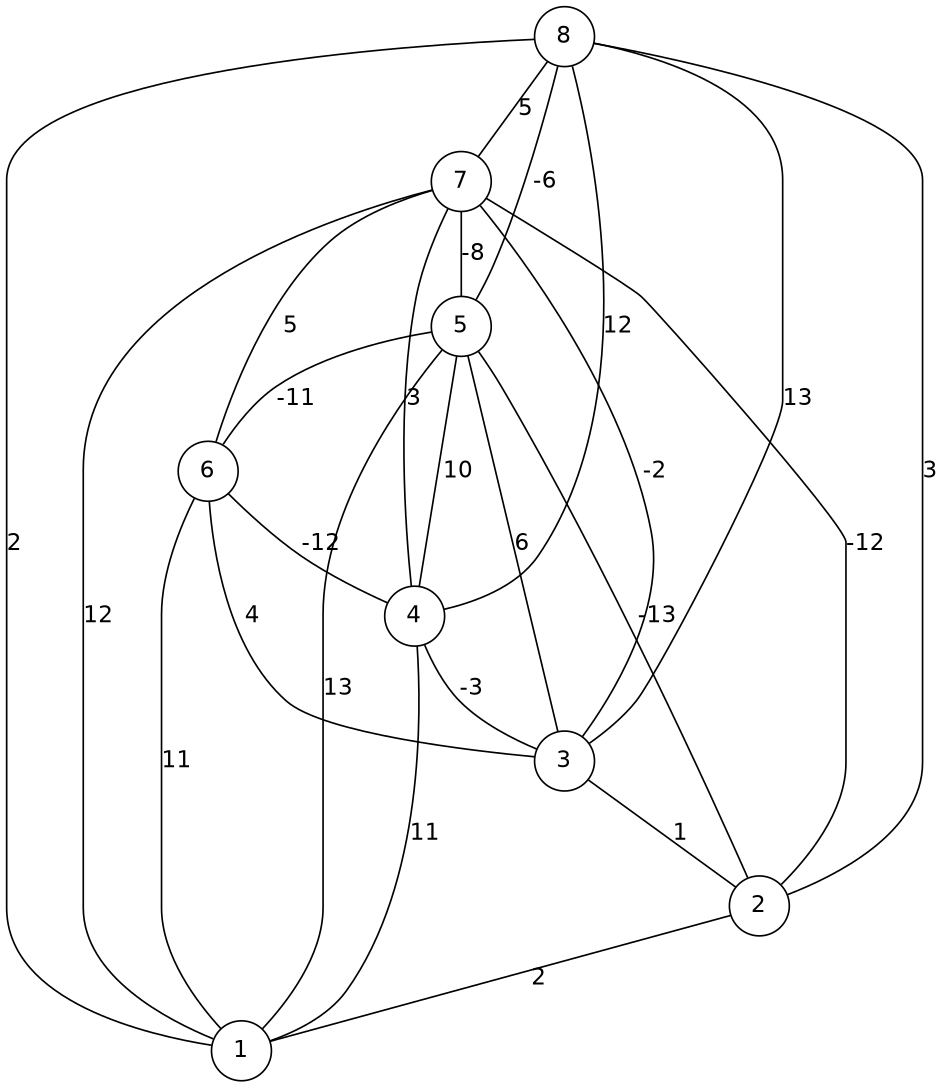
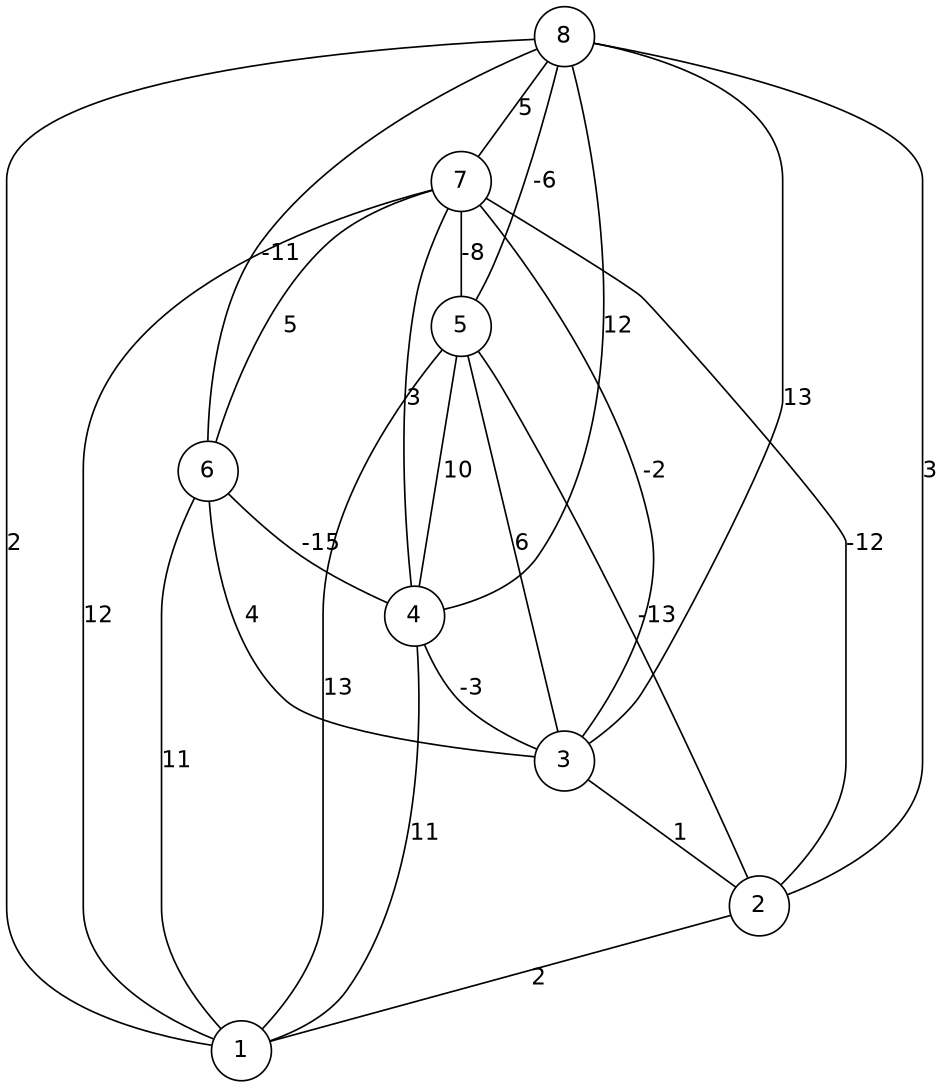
edge "5" -- "6": now "8" -- "6"
edge "6" -- "4": label "-12" -> "-15"
